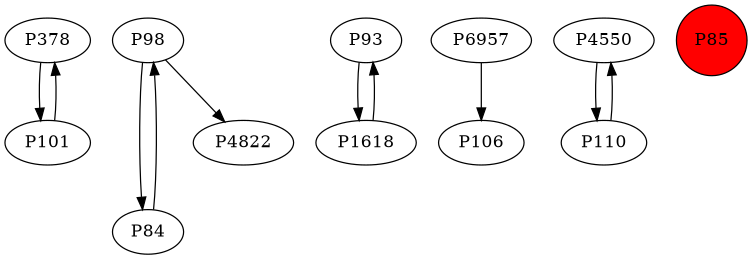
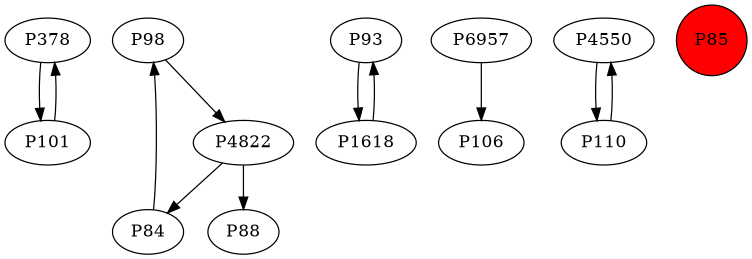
edge "P98" -> "P84": now "P4822" -> "P84"
node "P88": added
